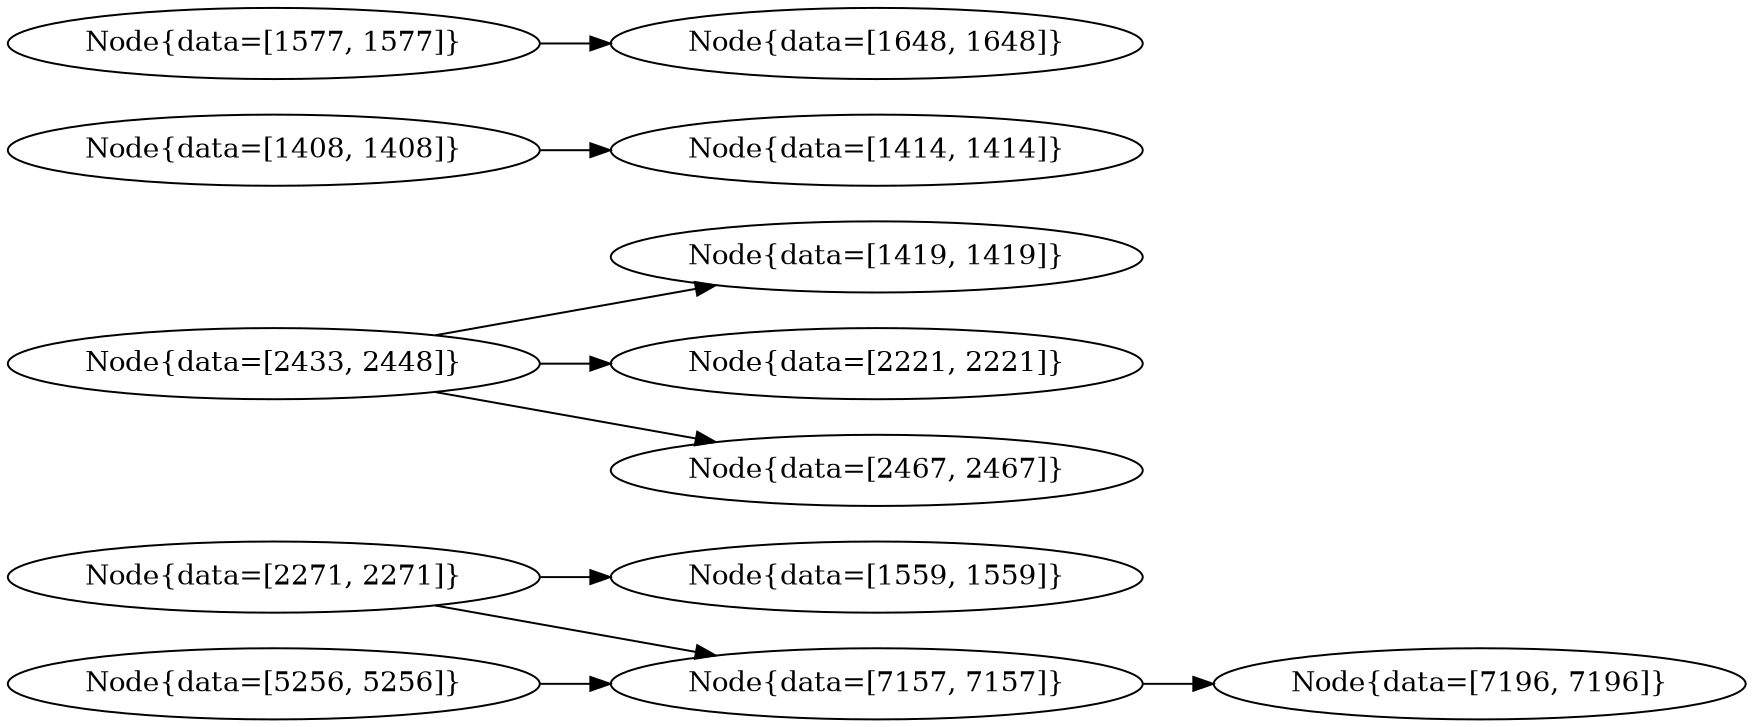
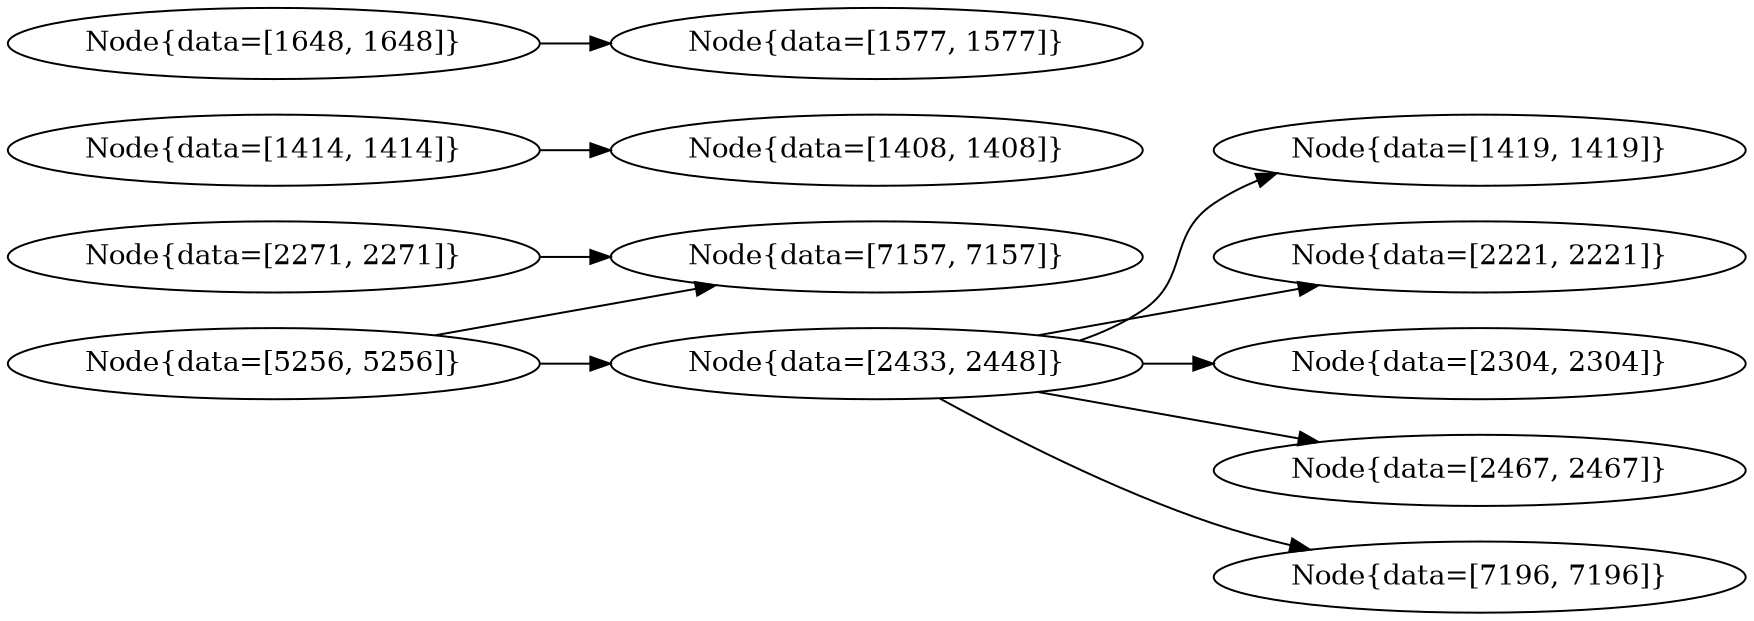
edge "Node{data=[1577, 1577]}" -> "Node{data=[1648, 1648]}": reversed
edge "Node{data=[1408, 1408]}" -> "Node{data=[1414, 1414]}": reversed
edge "Node{data=[5256, 5256]}" -> "Node{data=[2433, 2448]}": added
node "Node{data=[2304, 2304]}": added
node "Node{data=[1559, 1559]}": removed
edge "Node{data=[7157, 7157]}" -> "Node{data=[7196, 7196]}": now "Node{data=[2433, 2448]}" -> "Node{data=[7196, 7196]}"
